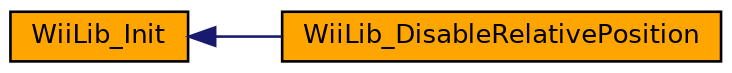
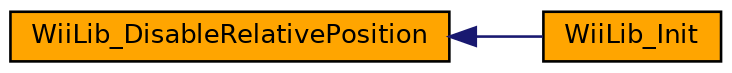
edge "WiiLib_DisableRelativePosition" -> "WiiLib_Init": reversed
